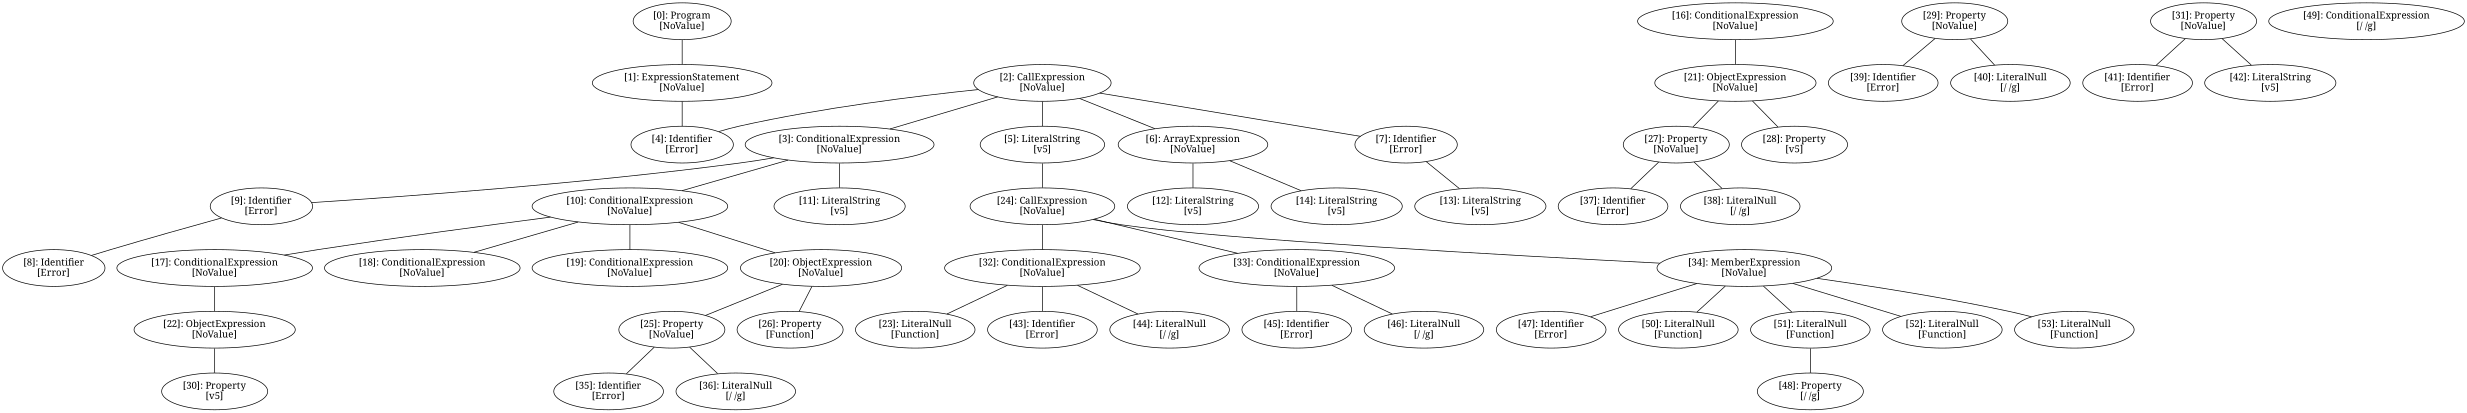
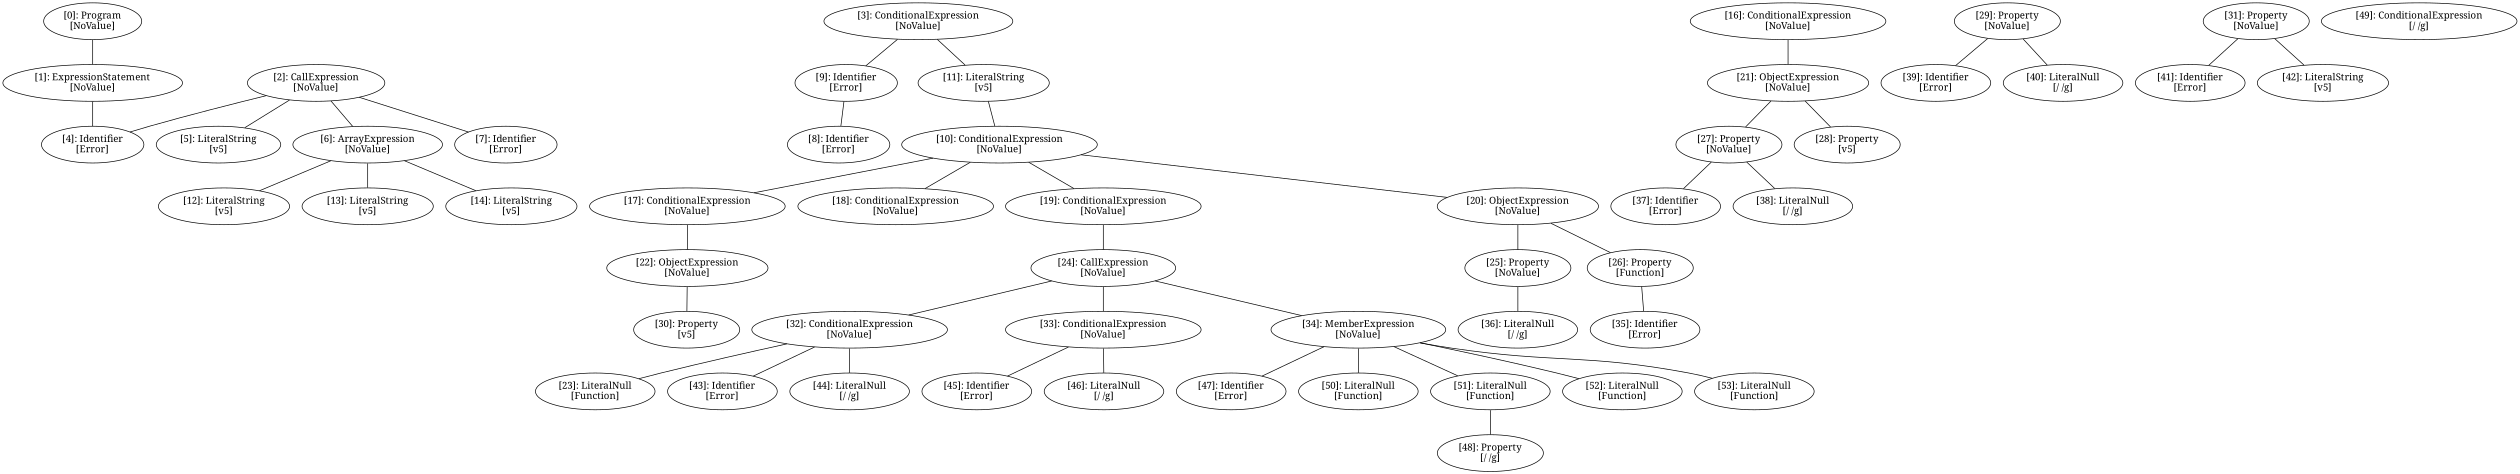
edge "[2]: CallExpression [NoValue]" -- "[3]: ConditionalExpression [NoValue]": removed
edge "[3]: ConditionalExpression [NoValue]" -- "[10]: ConditionalExpression [NoValue]": now "[11]: LiteralString [v5]" -- "[10]: ConditionalExpression [NoValue]"
edge "[7]: Identifier [Error]" -- "[13]: LiteralString [v5]": now "[6]: ArrayExpression [NoValue]" -- "[13]: LiteralString [v5]"
edge "[5]: LiteralString [v5]" -- "[24]: CallExpression [NoValue]": now "[19]: ConditionalExpression [NoValue]" -- "[24]: CallExpression [NoValue]"
edge "[25]: Property [NoValue]" -- "[35]: Identifier [Error]": now "[26]: Property [Function]" -- "[35]: Identifier [Error]"
